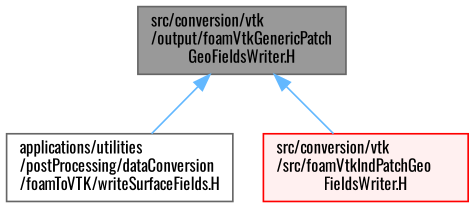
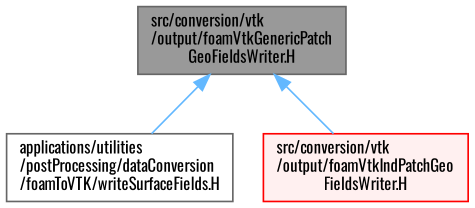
node "src/conversion/vtk /src/foamVtkIndPatchGeo FieldsWriter.H": label "src/conversion/vtk /src/foamVtkIndPatchGeo FieldsWriter.H" -> "src/conversion/vtk /output/foamVtkIndPatchGeo FieldsWriter.H"
